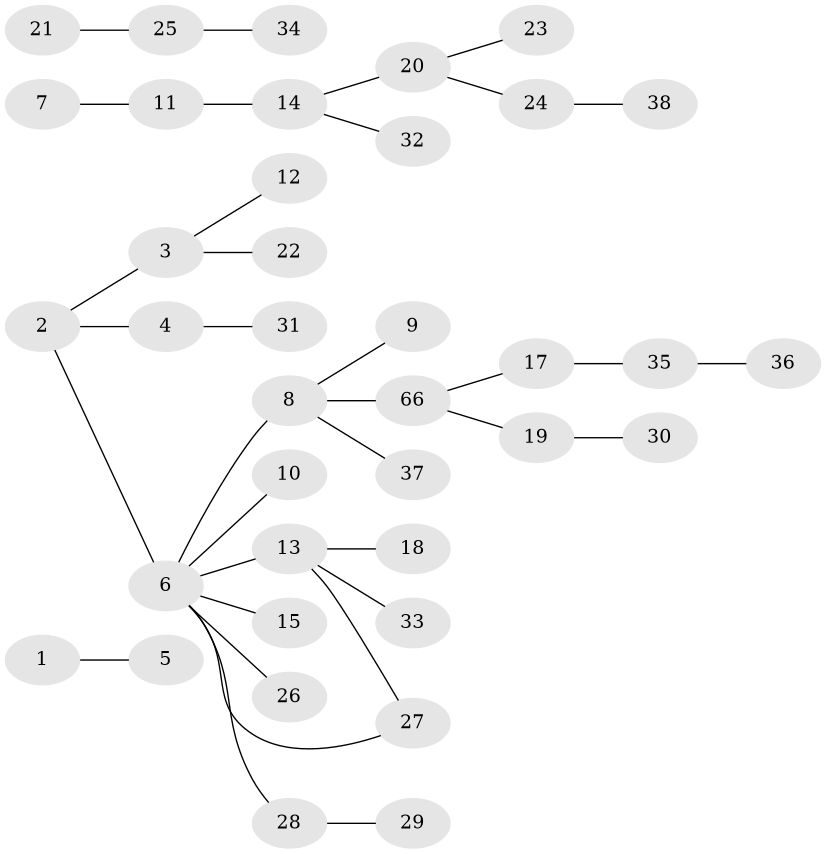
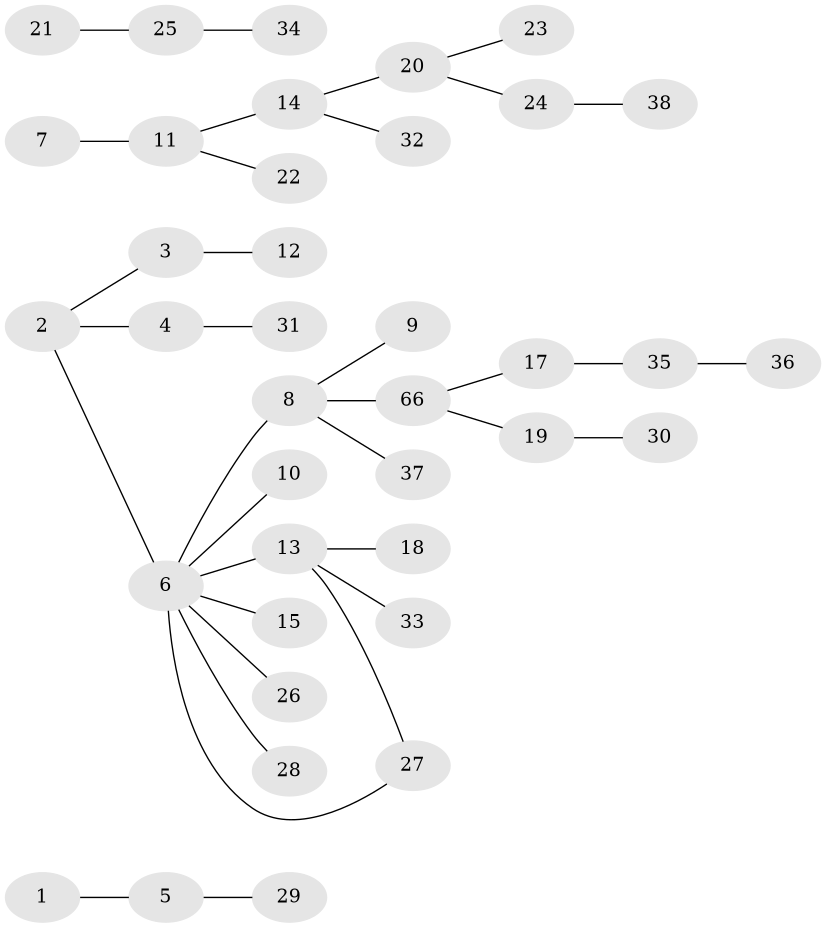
edge "3" -- "22": now "11" -- "22"
edge "28" -- "29": now "5" -- "29"
